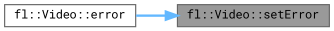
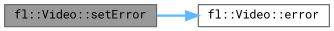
edge "fl::Video::error" -> "fl::Video::setError": reversed
